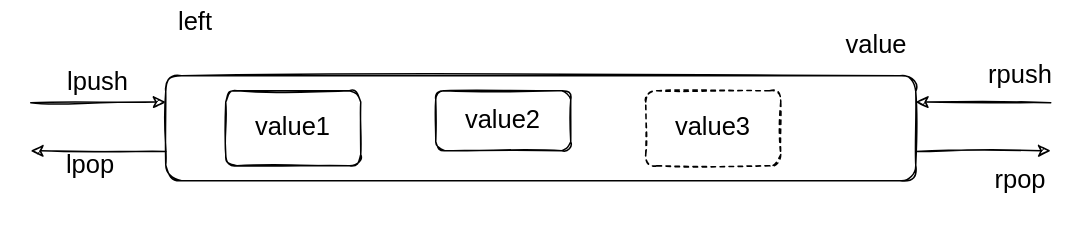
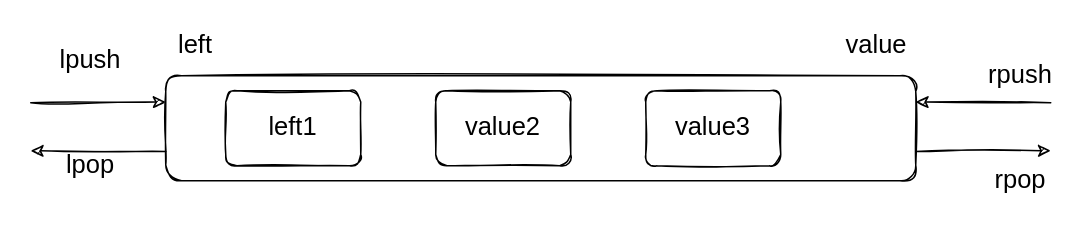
node "left": moved (196, 23) -> (196, 46)
node "lpush": moved (98, 83) -> (91, 61)
node "value2": size 135x60 -> 135x75
node "value1": label "value1" -> "left1"
node "value3": style dashed -> solid
